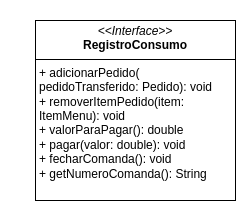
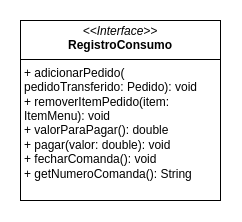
node "<<Interface>> RegistroConsumo + adicionarPedido( pedidoTransferido: Pedido): void + removerItemPedido(item: ItemMenu): void + valorParaPagar(): double + pagar(valor: double): void + fecharComanda(): void + getNumeroComanda(): String": moved (136, 111) -> (121, 111)
